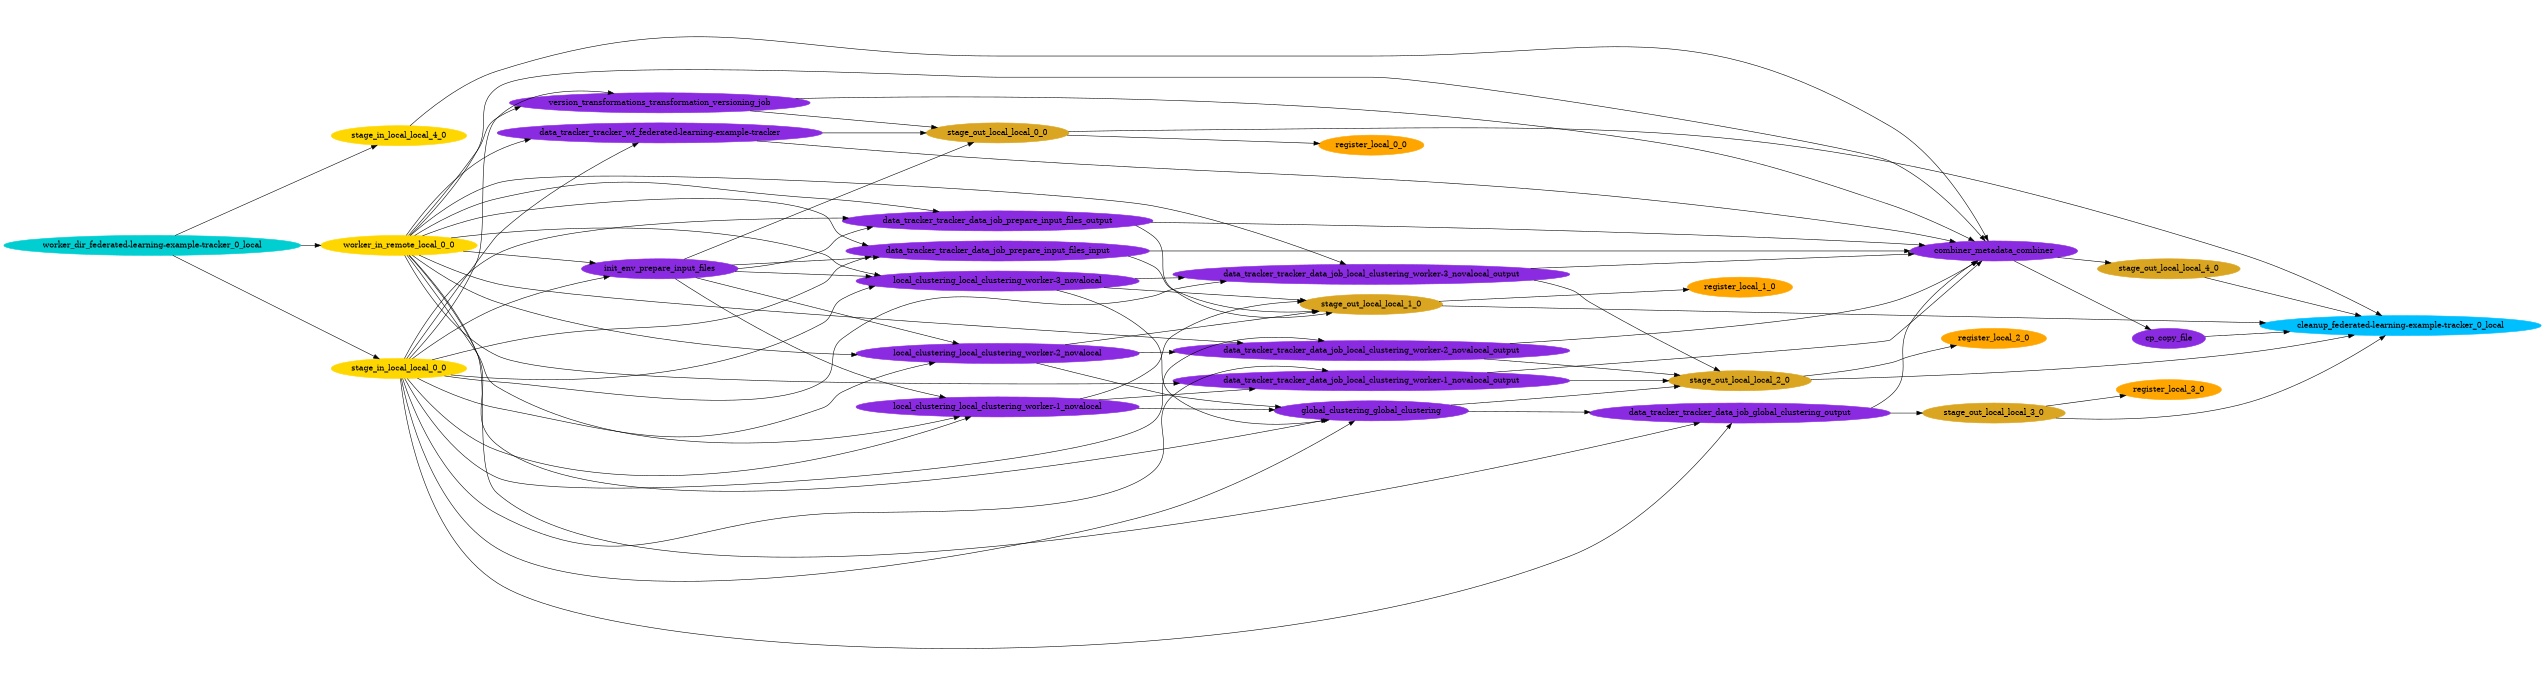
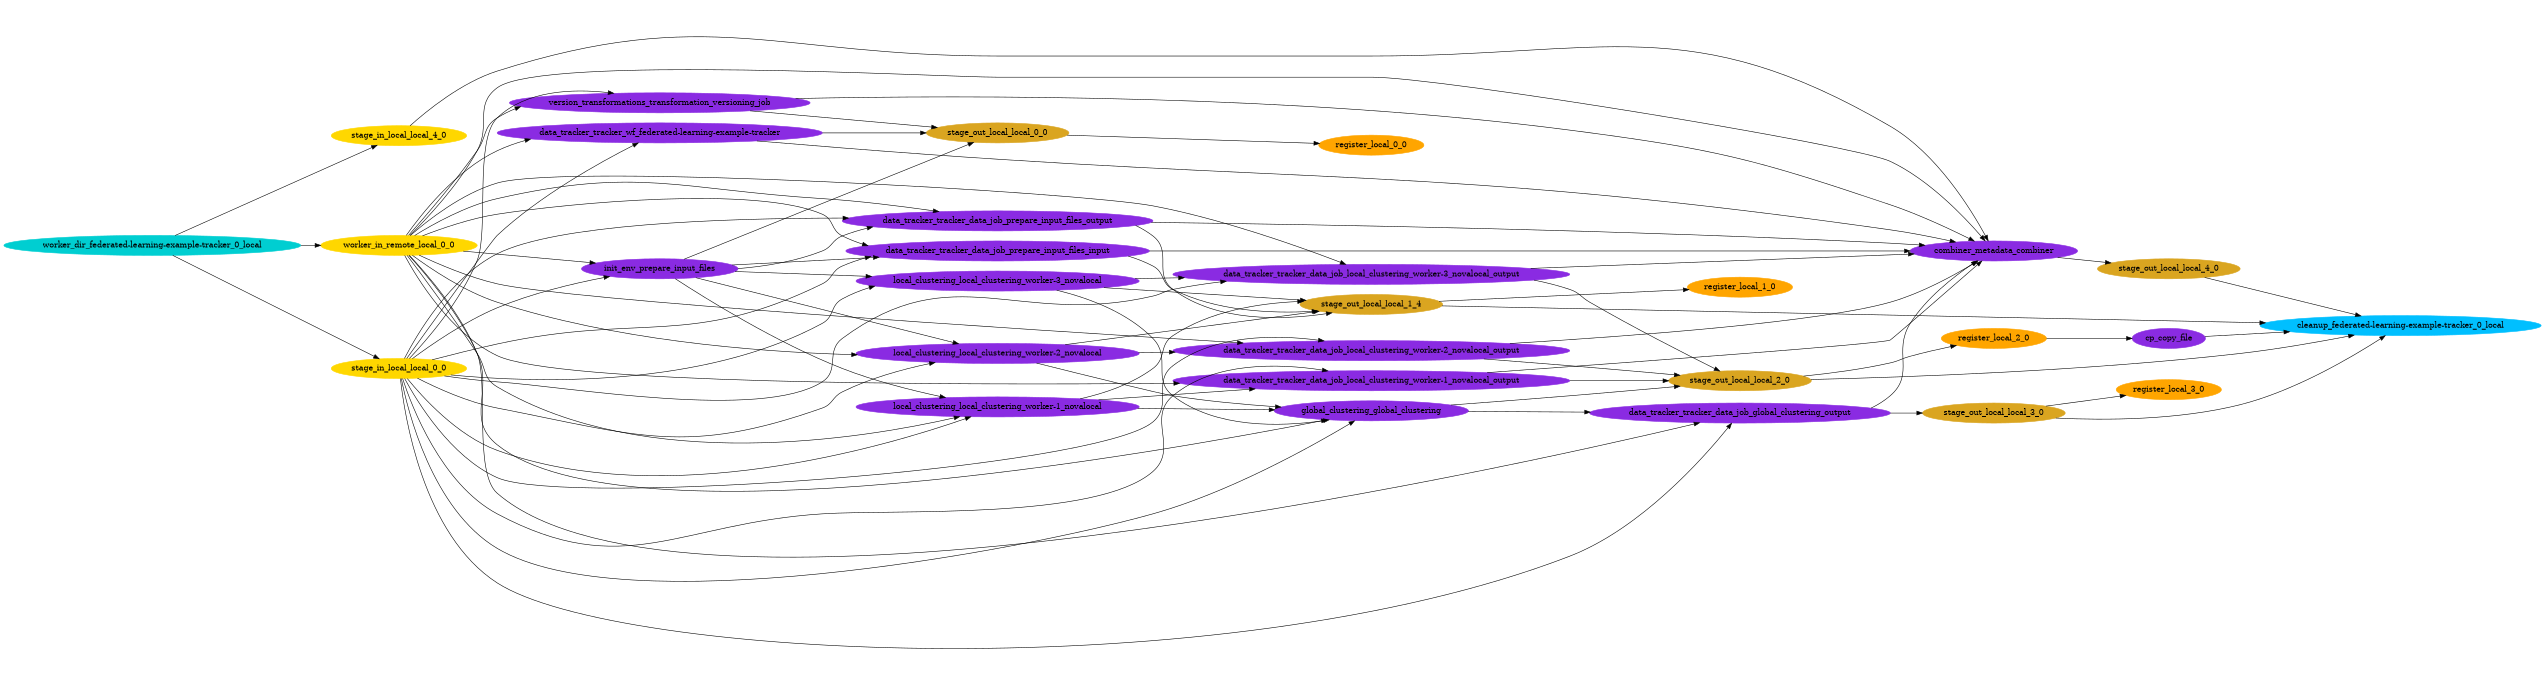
edge "stage_out_local_local_0_0" -> "cleanup_federated-learning-example-tracker_0_local": removed
edge "worker_in_remote_local_0_0" -> "local_clustering_local_clustering_worker-3_novalocal": removed
edge "combiner_metadata_combiner" -> "cp_copy_file": now "register_local_2_0" -> "cp_copy_file"
node "stage_out_local_local_1_0": label "stage_out_local_local_1_0" -> "stage_out_local_local_1_4"
